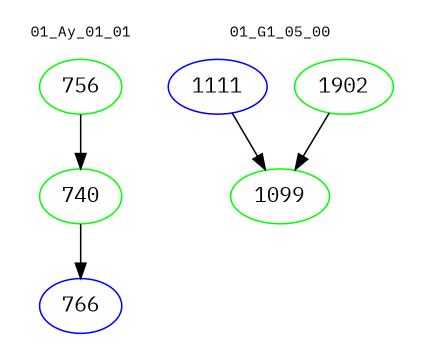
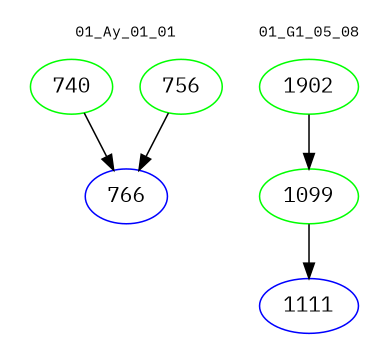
cluster "01_G1_05_00": label "01_G1_05_00" -> "01_G1_05_08"
edge "756" -> "740": now "756" -> "766"
edge "1111" -> "1099": reversed
